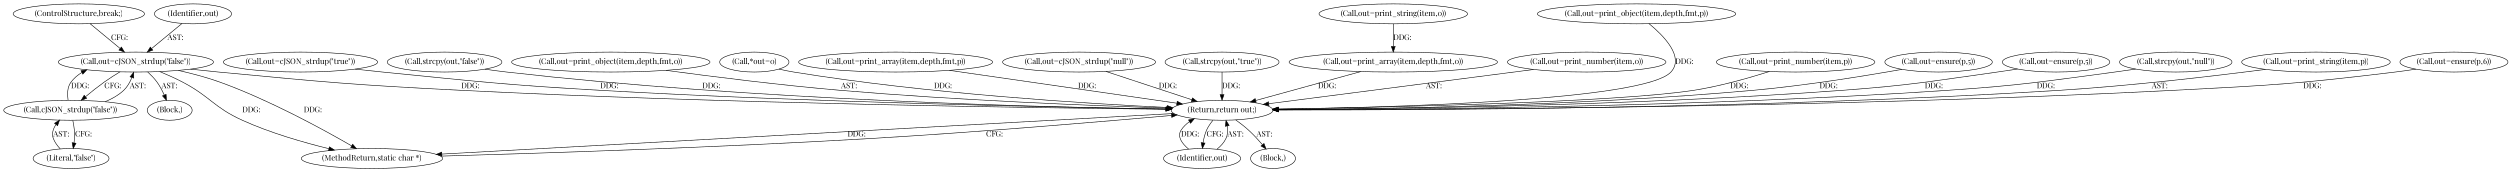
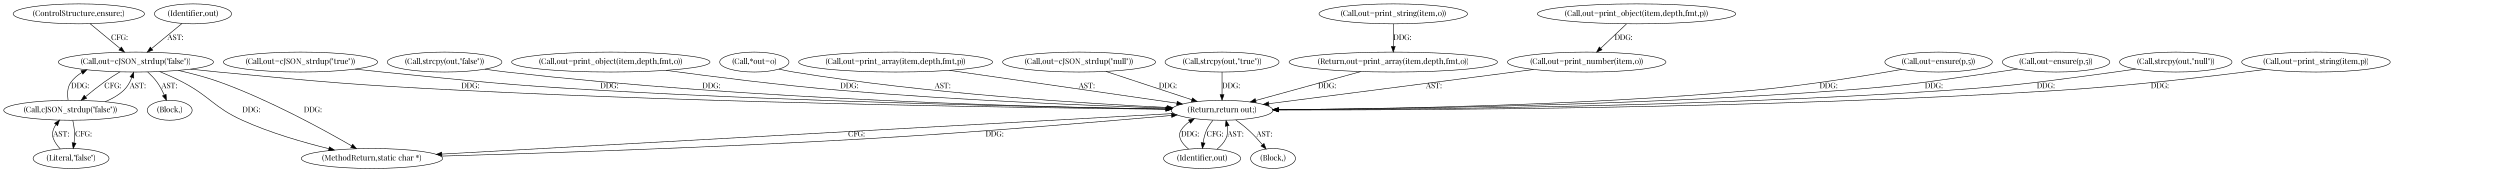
node "(ControlStructure,break;)": label "(ControlStructure,break;)" -> "(ControlStructure,ensure;)"
node "(Call,out=print_array(item,depth,fmt,0))": label "(Call,out=print_array(item,depth,fmt,0))" -> "(Return,out=print_array(item,depth,fmt,0))"
node "(Call,out=print_number(item,p))": removed
node "(Call,out=ensure(p,6))": removed
edge "(Call,out=print_object(item,depth,fmt,0))" -> "(Return,return out;)": label "AST: " -> "DDG: "
edge "(Call,*out=0)" -> "(Return,return out;)": label "DDG: " -> "AST: "
edge "(Call,out=print_array(item,depth,fmt,p))" -> "(Return,return out;)": label "DDG: " -> "AST: "
edge "(Call,out=print_string(item,p))" -> "(Return,return out;)": label "AST: " -> "DDG: "
edge "(Call,out=print_object(item,depth,fmt,p))" -> "(Return,return out;)": now "(Call,out=print_object(item,depth,fmt,p))" -> "(Call,out=print_number(item,0))"
edge "(Return,return out;)" -> "(MethodReturn,static char *)": label "DDG: " -> "CFG: "
edge "(MethodReturn,static char *)" -> "(Return,return out;)": label "CFG: " -> "DDG: "
